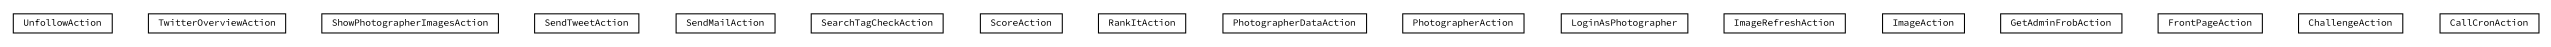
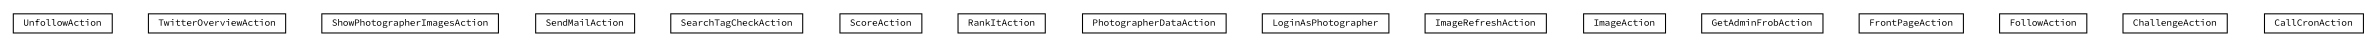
node "SendTweetAction": removed
node "PhotographerAction": removed
node "FollowAction": added
